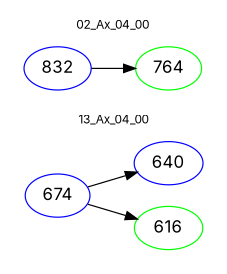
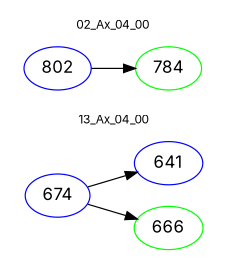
node "832": label "832" -> "802"
node "764": label "764" -> "784"
node "640": label "640" -> "641"
node "616": label "616" -> "666"
